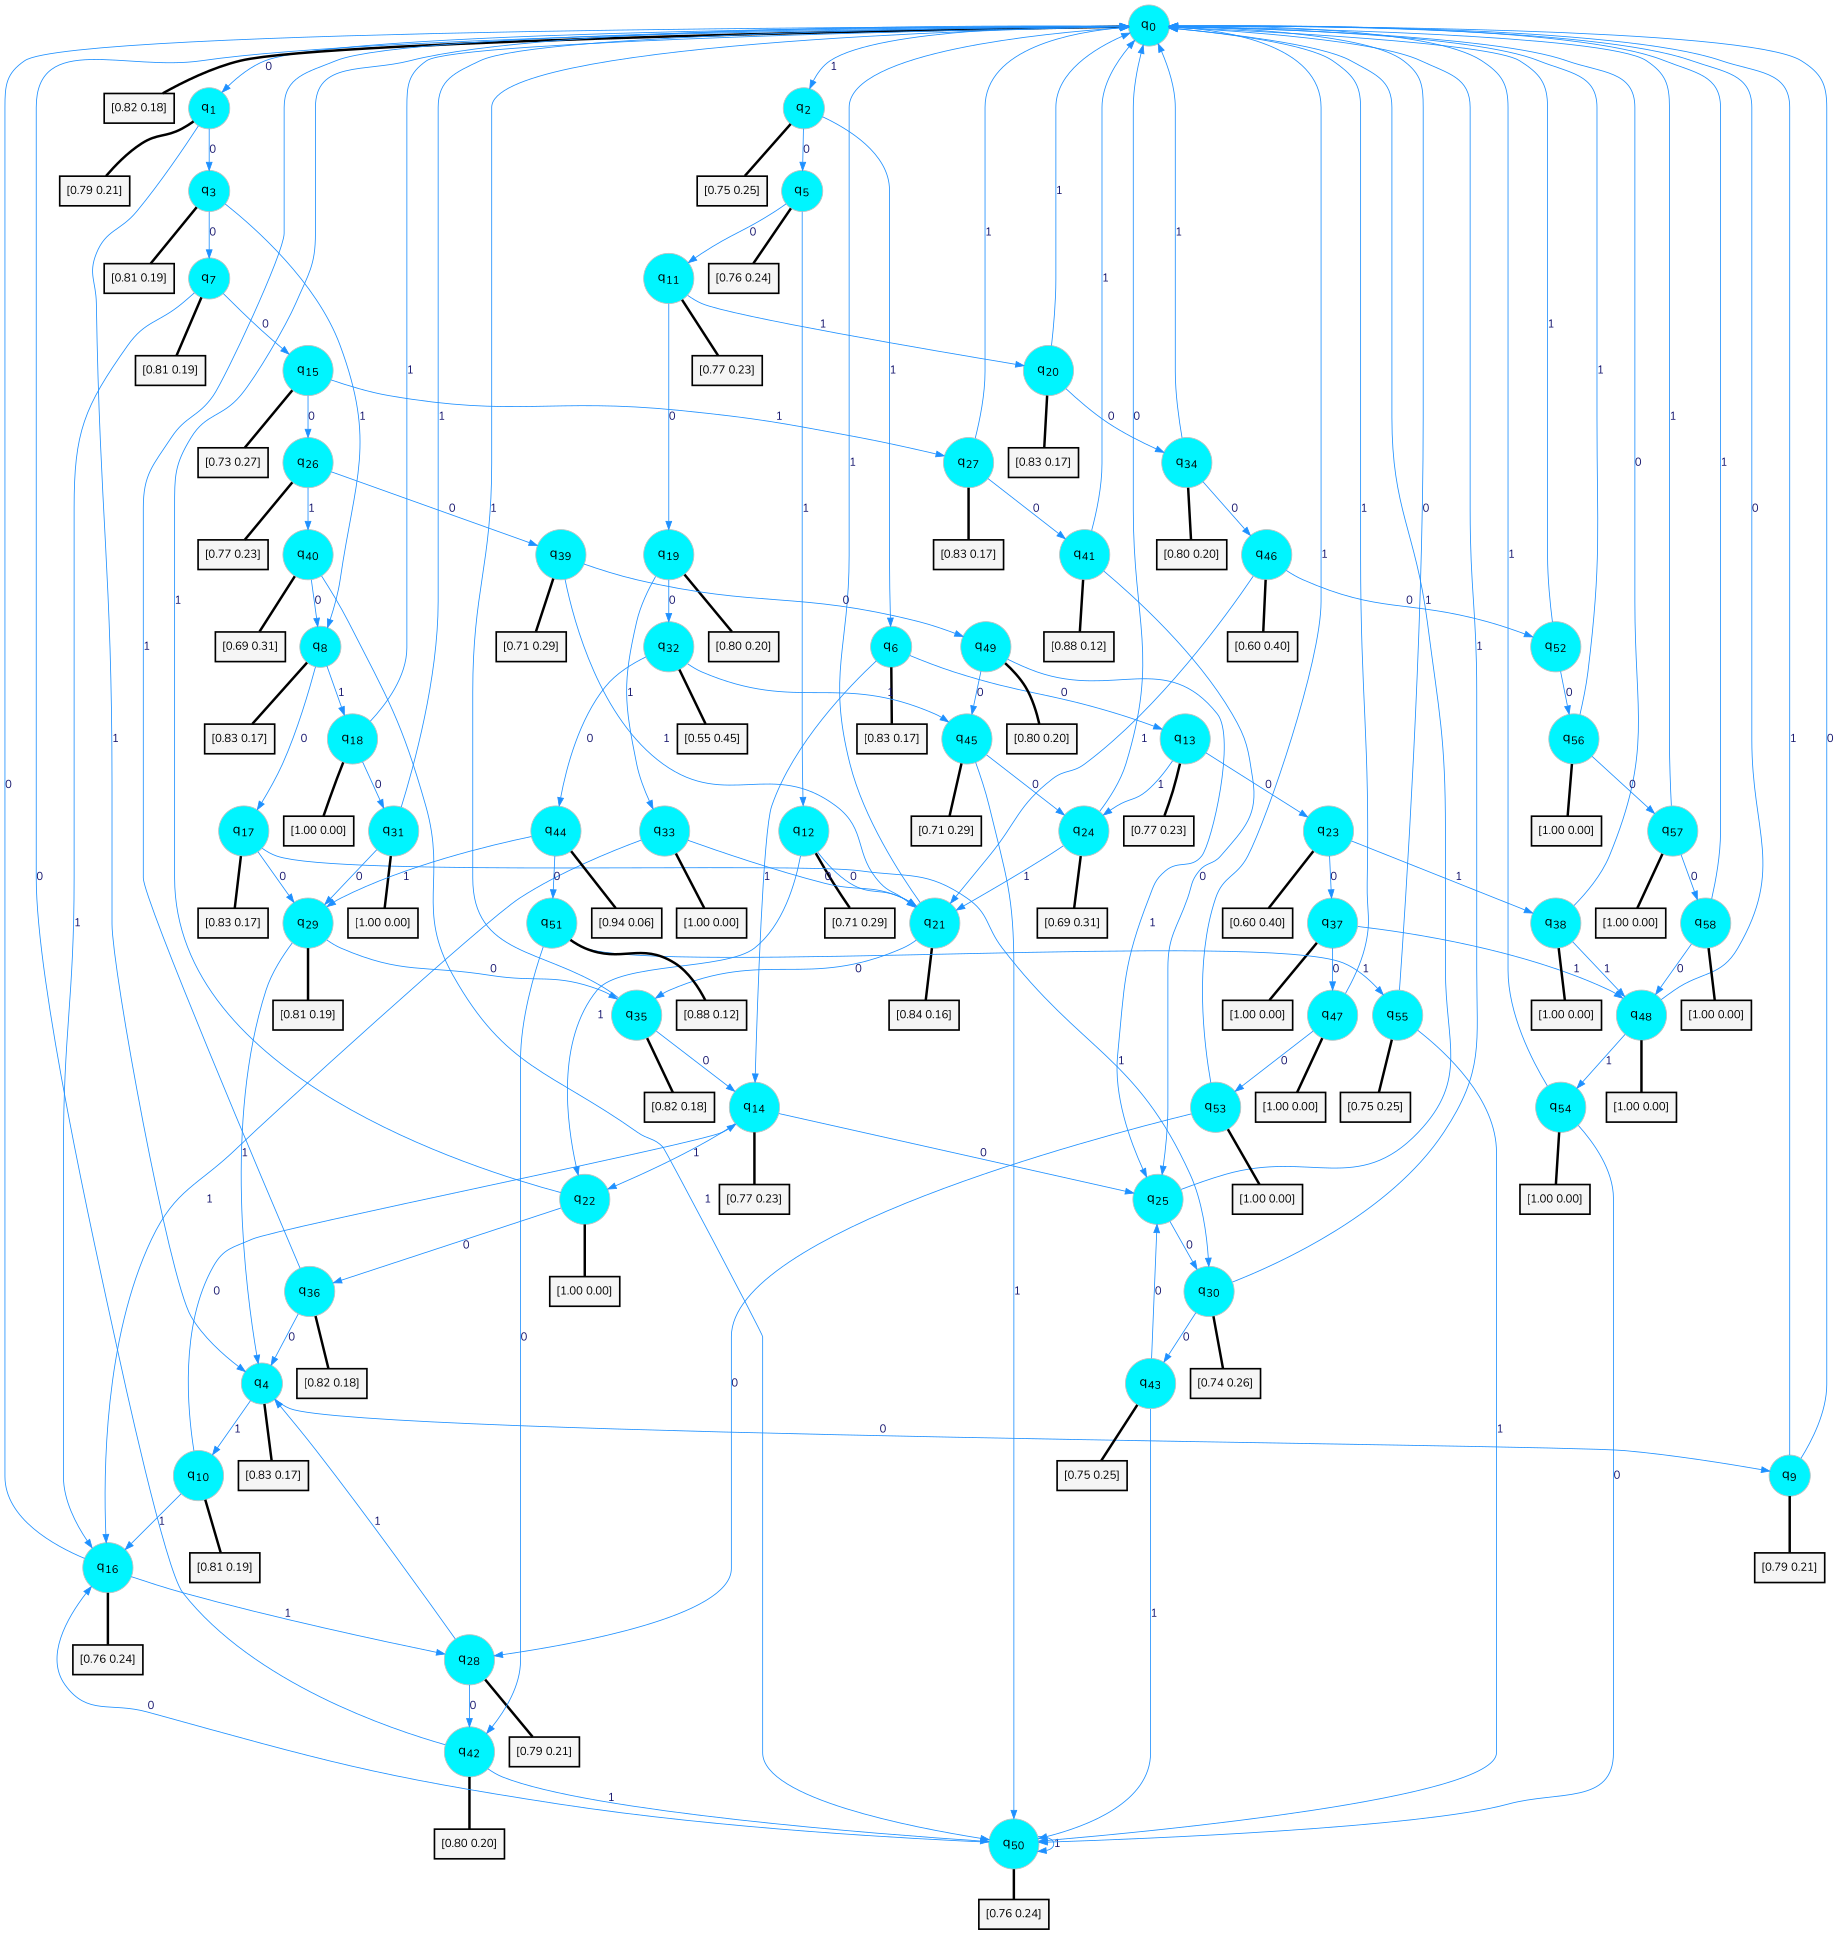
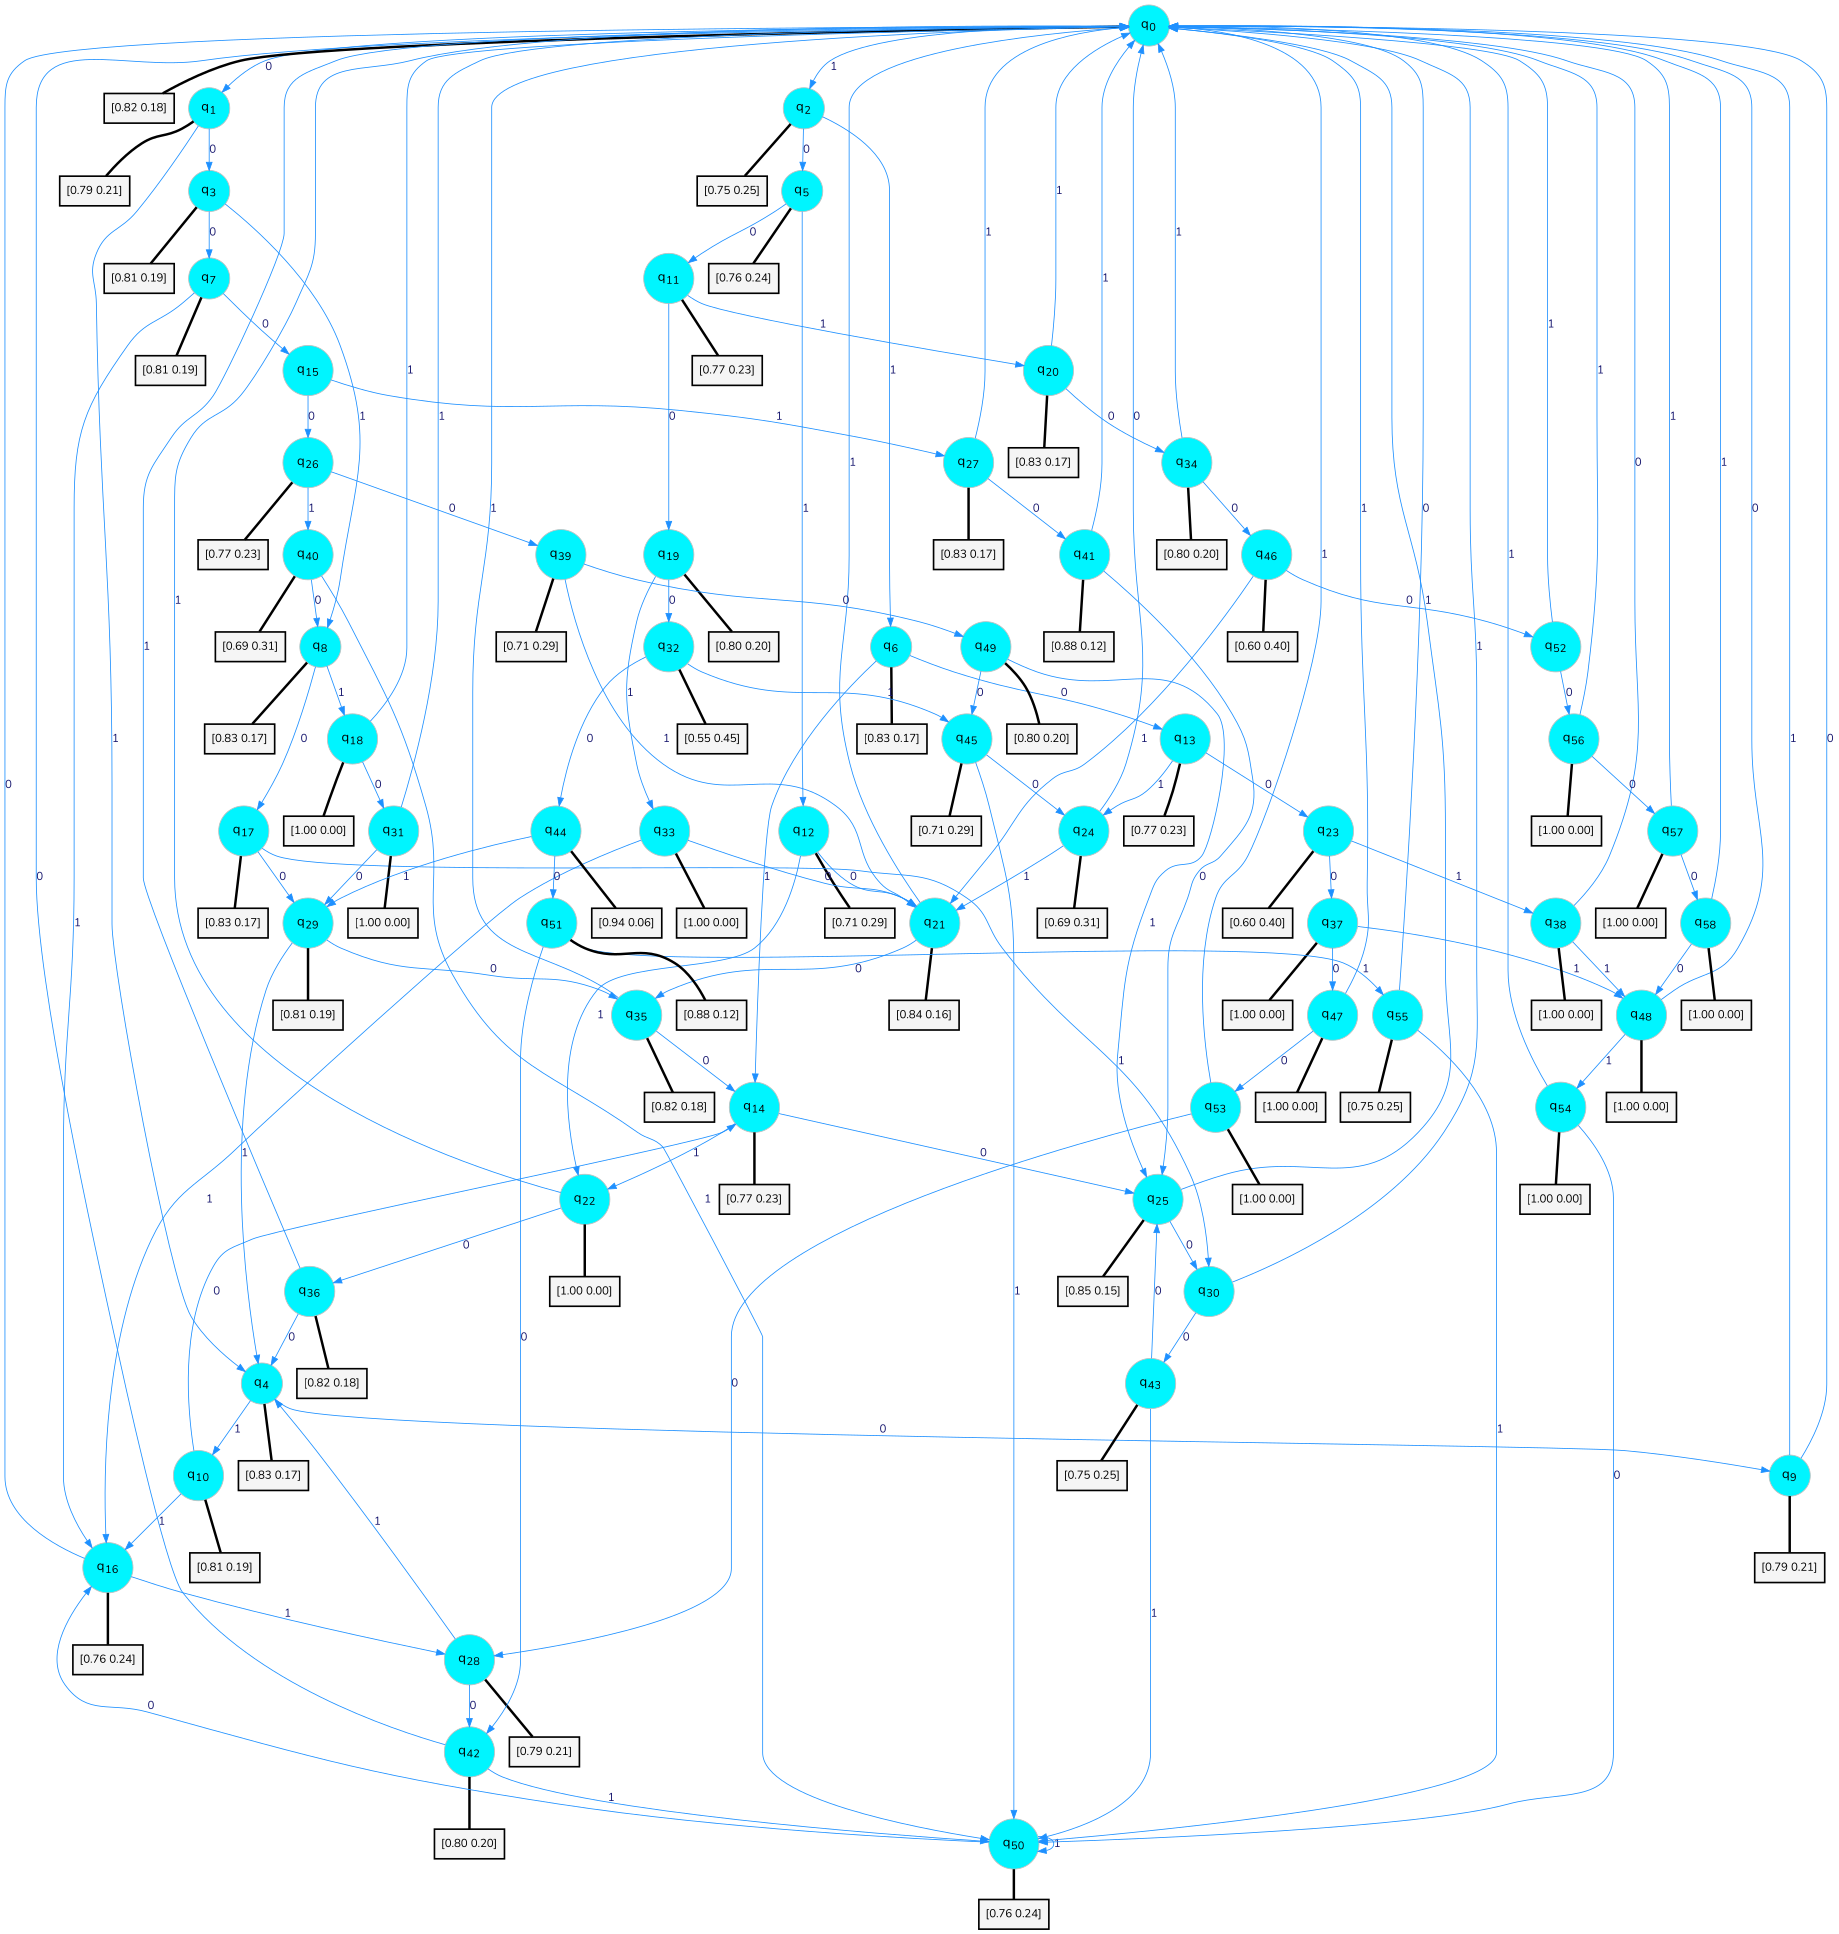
node "[0.73 0.27]": removed
node "[0.85 0.15]": added
node "[0.74 0.26]": removed
